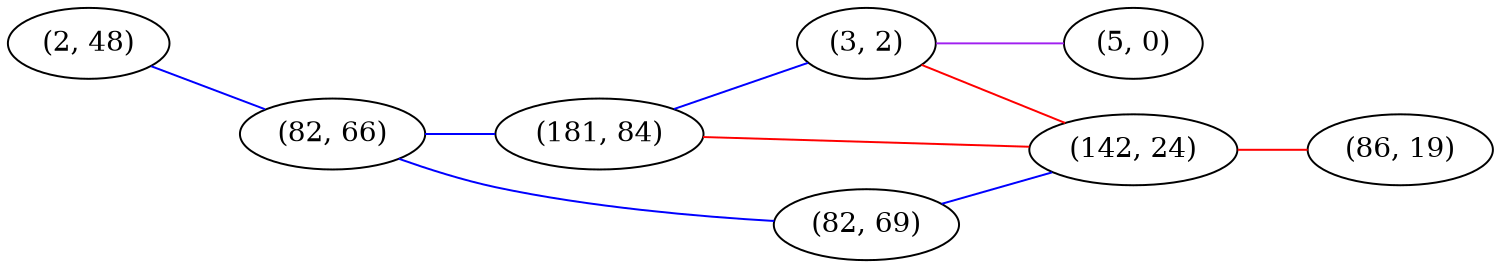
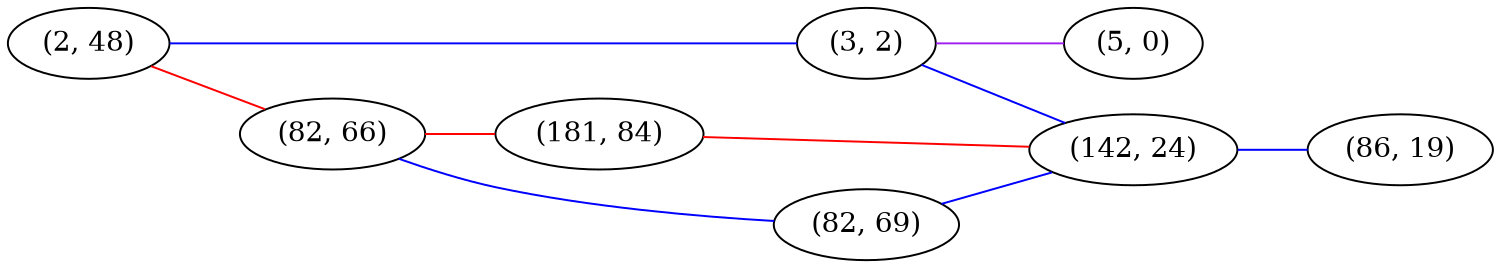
edge "(3, 2)" -- "(181, 84)": now "(3, 2)" -- "(2, 48)"
edge "(2, 48)" -- "(82, 66)": color blue -> red
edge "(3, 2)" -- "(142, 24)": color red -> blue
edge "(82, 66)" -- "(181, 84)": color blue -> red
edge "(142, 24)" -- "(86, 19)": color red -> blue
